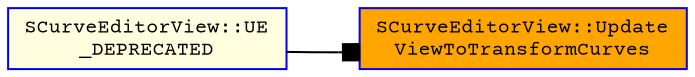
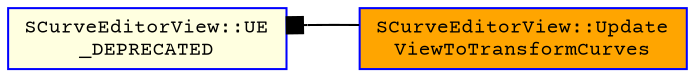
edge "SCurveEditorView::UE _DEPRECATED" -> "SCurveEditorView::Update ViewToTransformCurves": reversed
